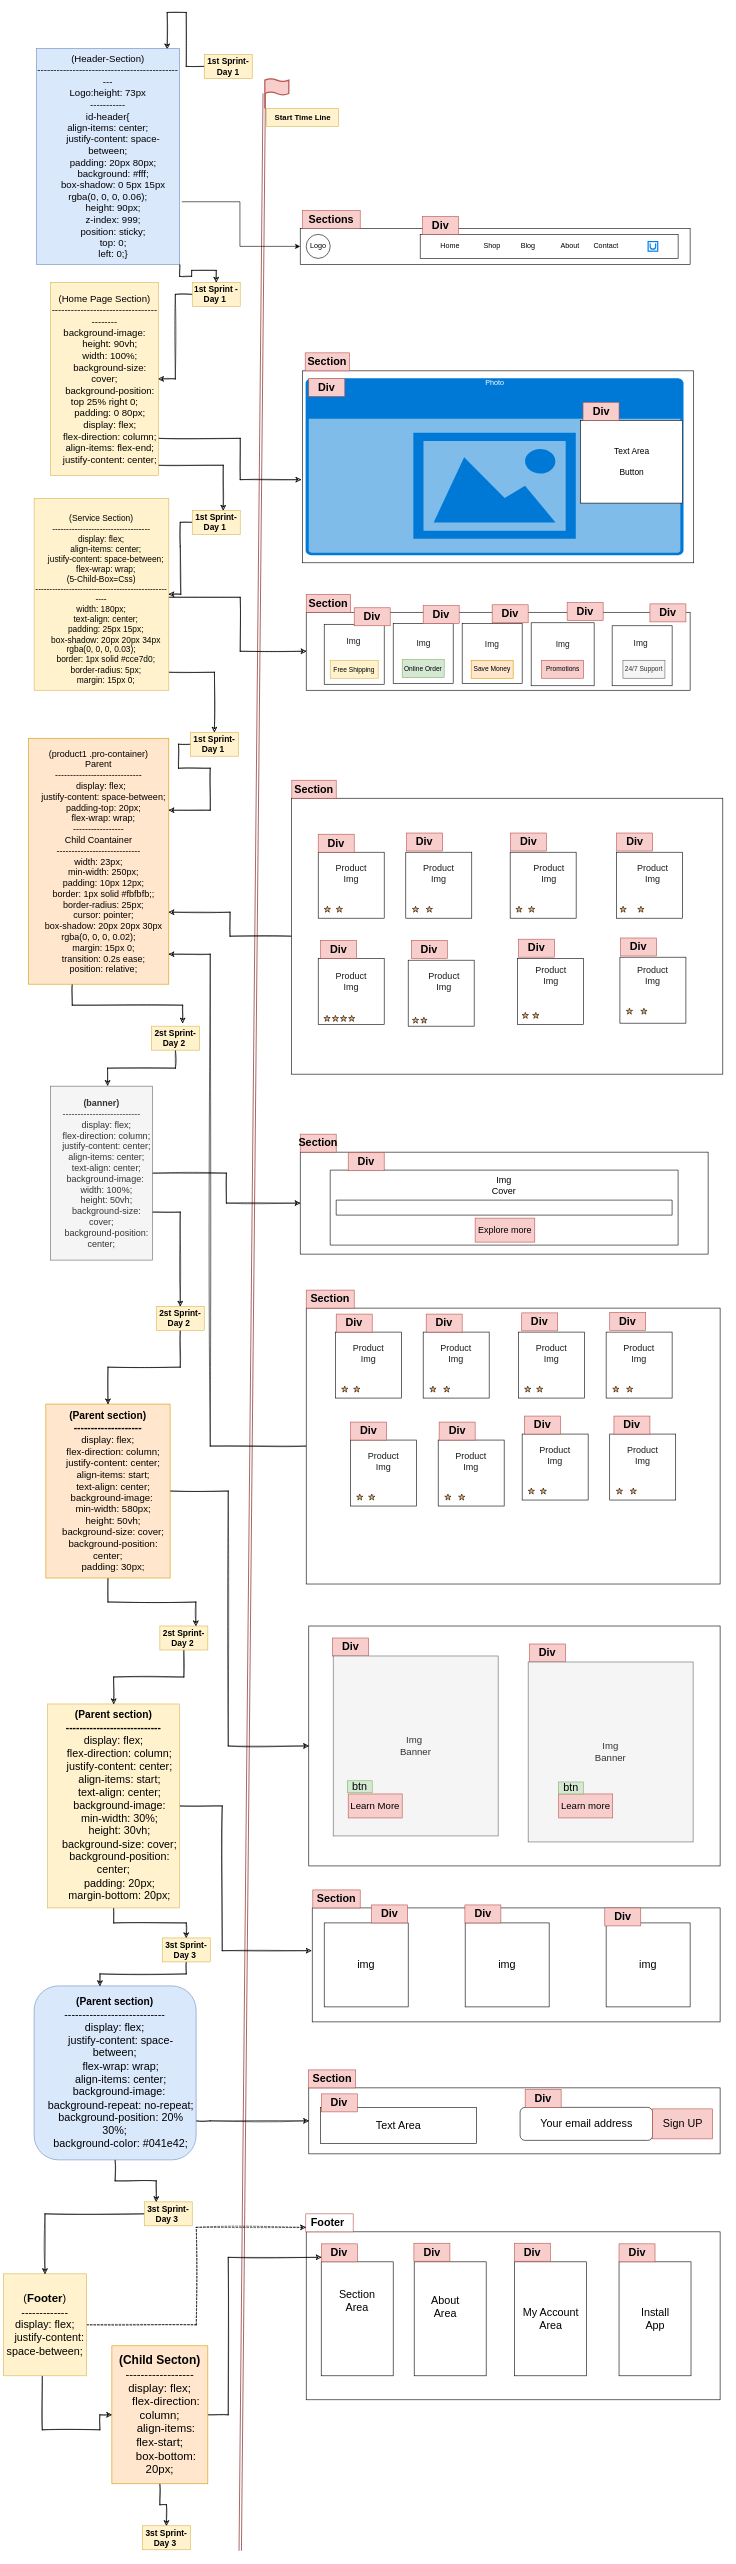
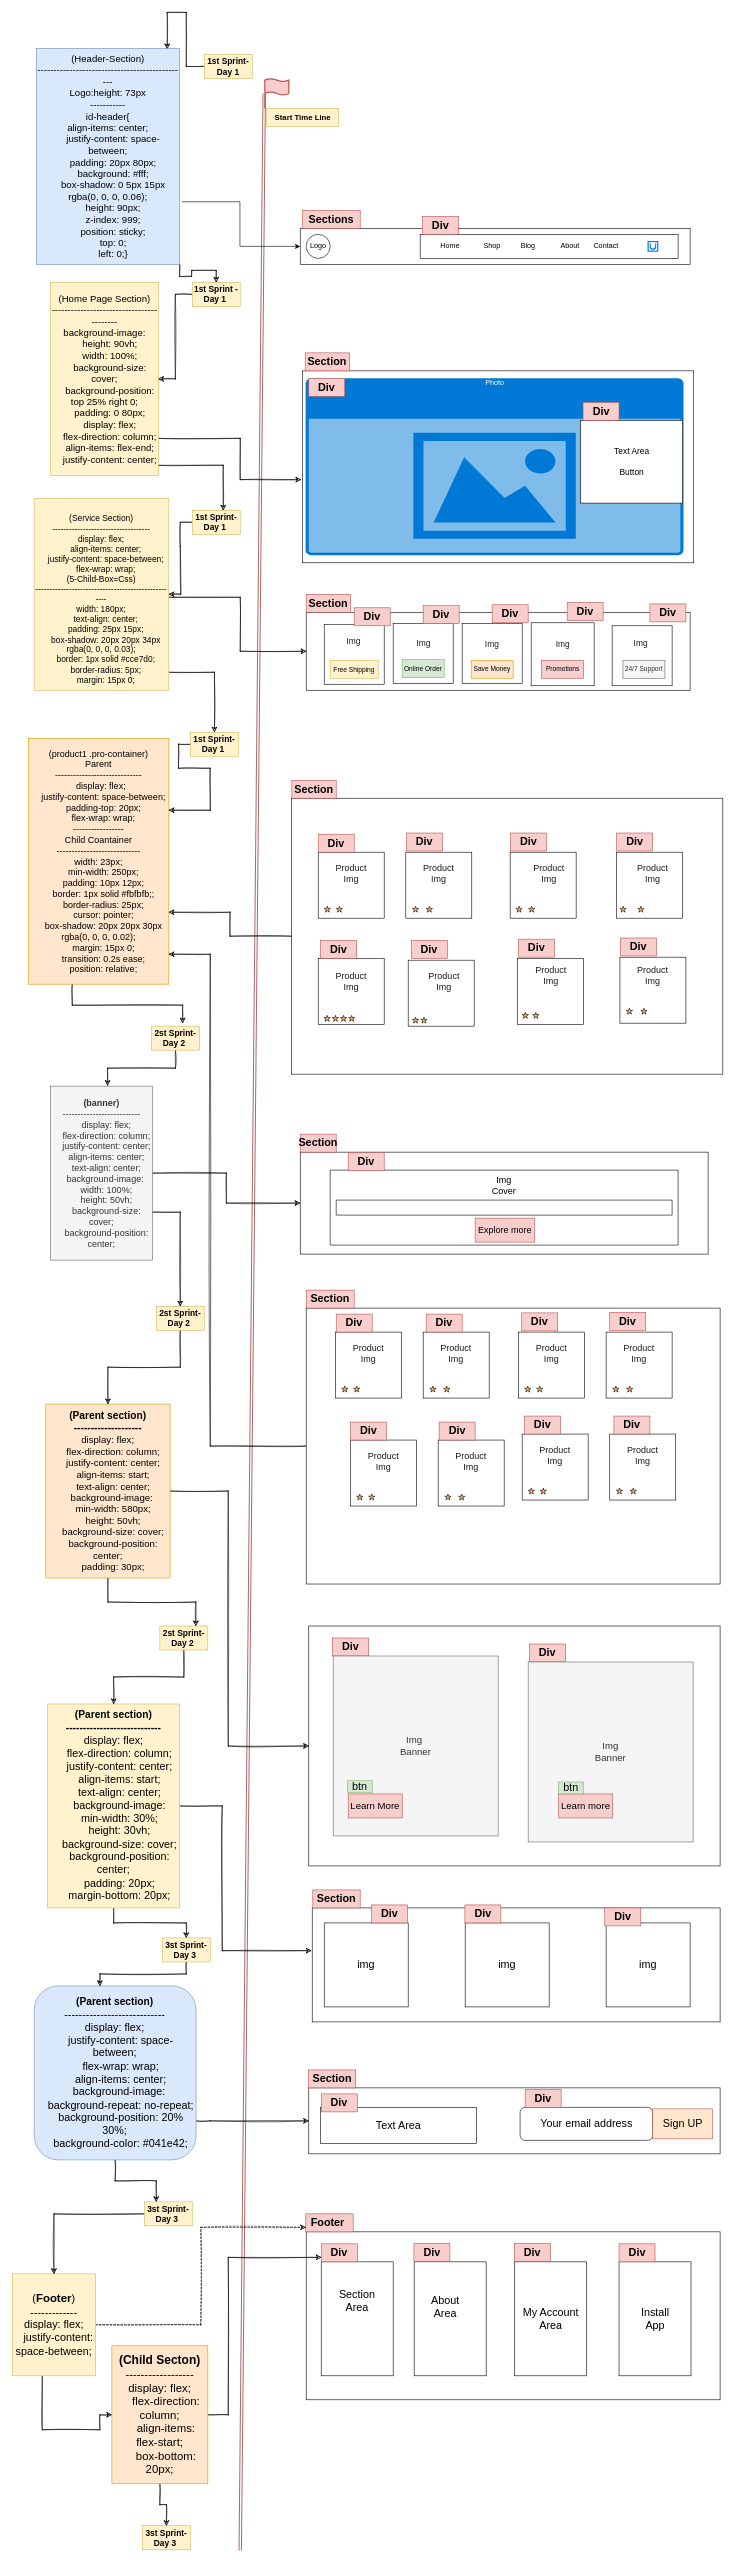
node "Sign UP": fillcolor #f8cecc -> #ffe6cc
node "Footer": fillcolor #ffffff -> #f8cecc
node "(Footer) ------------- display: flex; justify-content: space-between;": moved (45, 2325) -> (54, 2325)
